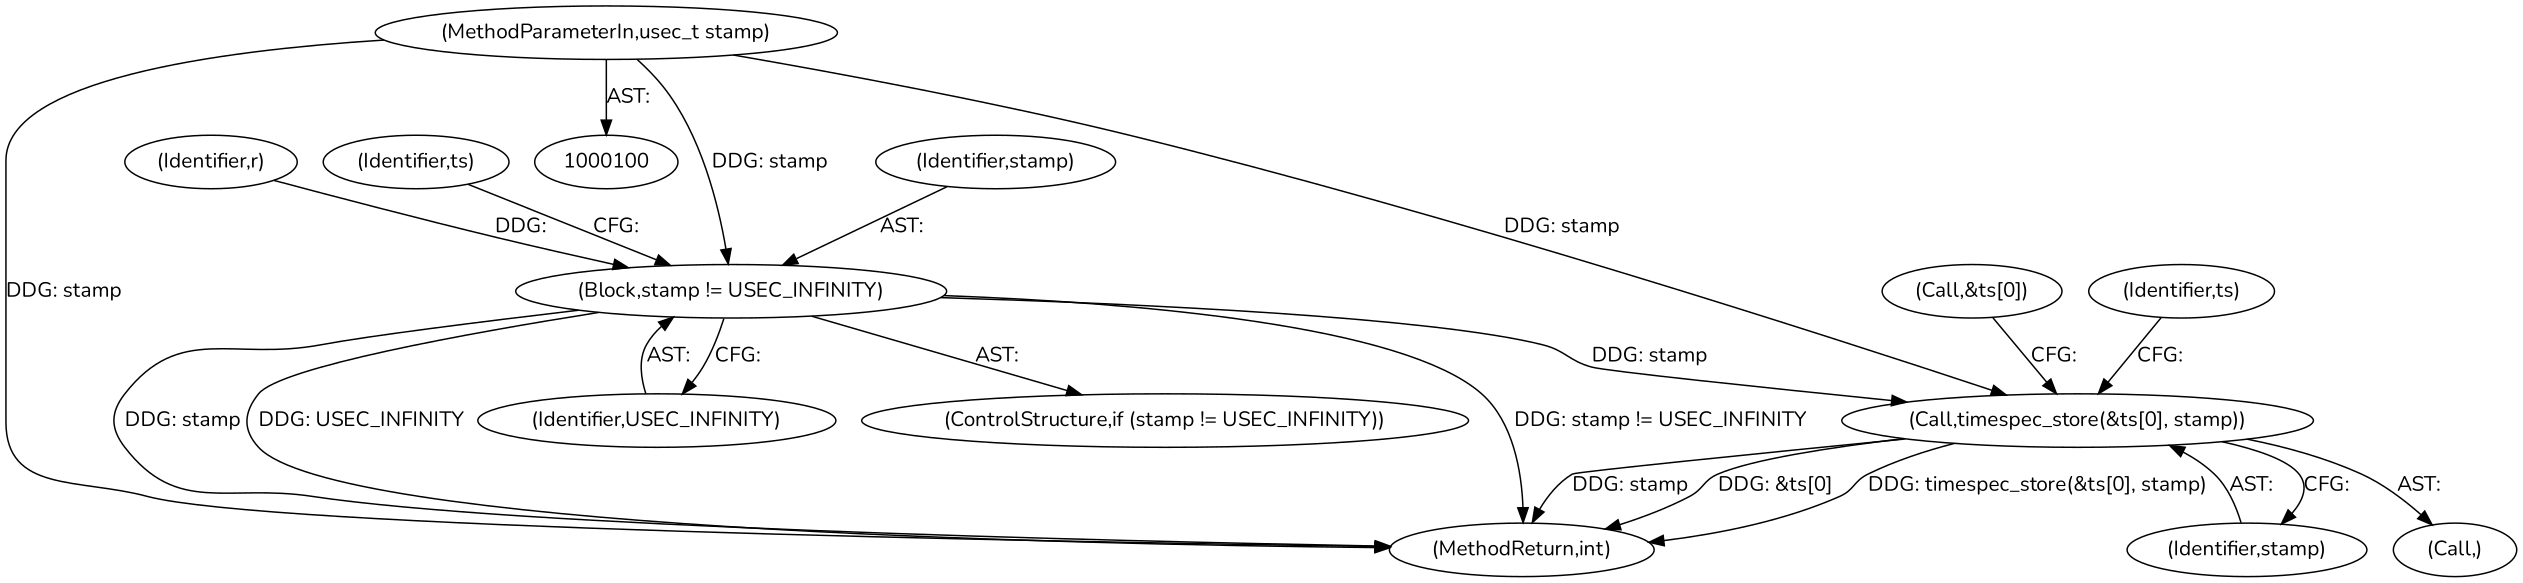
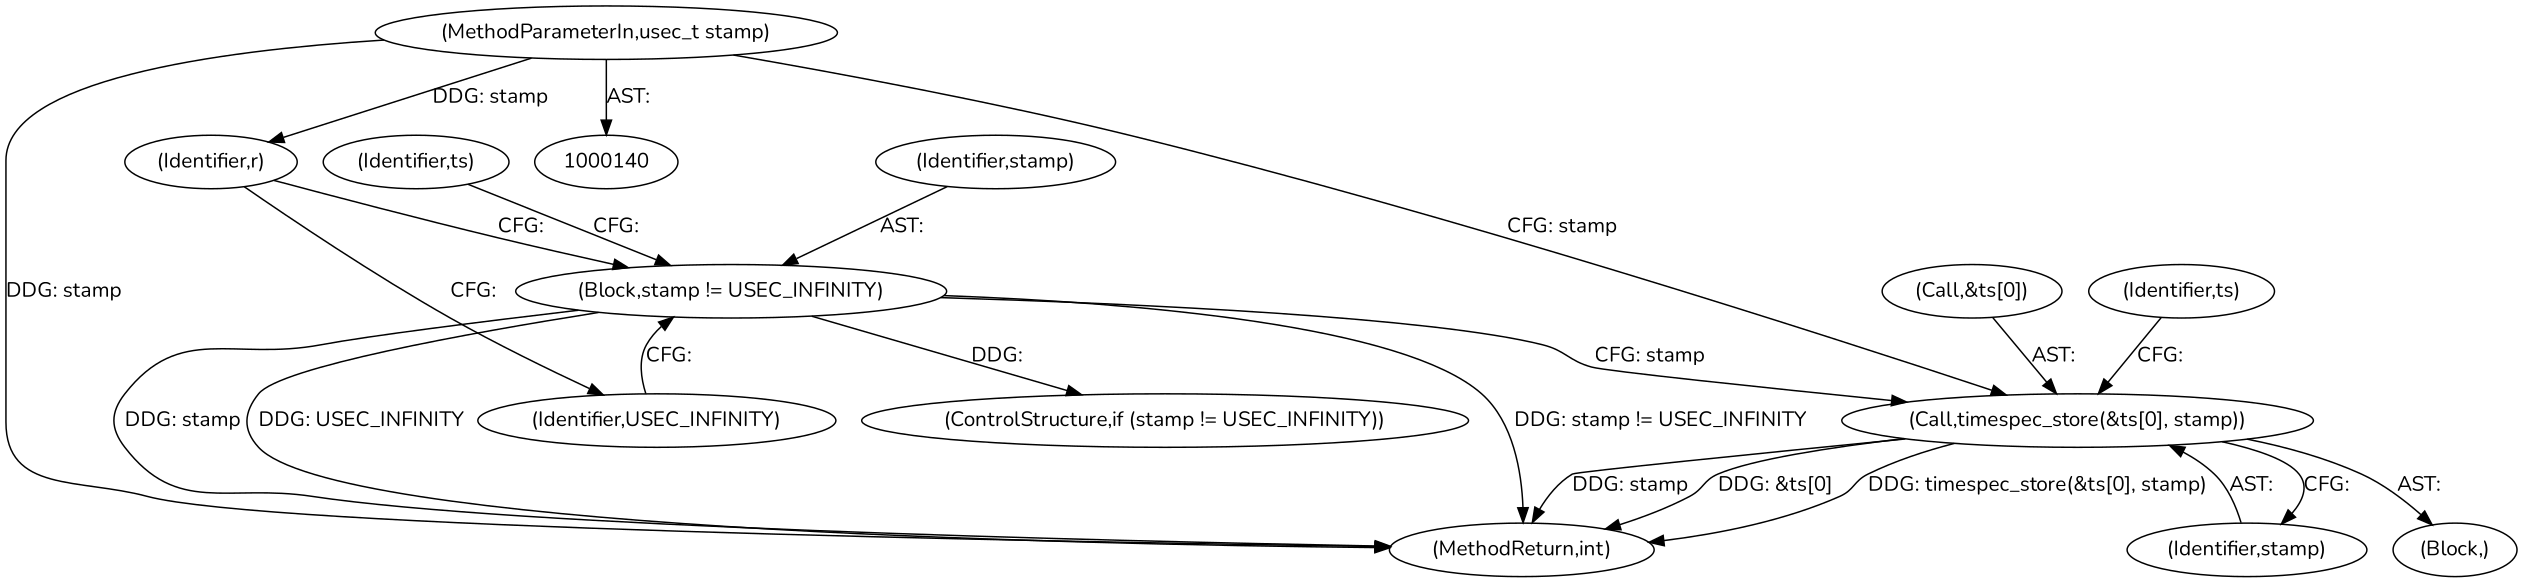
edge "(MethodParameterIn,usec_t stamp)" -> "(Block,stamp != USEC_INFINITY)": now "(MethodParameterIn,usec_t stamp)" -> "(Identifier,r)"
node "1000100": label "1000100" -> "1000140"
edge "(Identifier,r)" -> "(Block,stamp != USEC_INFINITY)": label "DDG: " -> "CFG: "
edge "(MethodParameterIn,usec_t stamp)" -> "(Call,timespec_store(&ts[0], stamp))": label "DDG: stamp" -> "CFG: stamp"
edge "(Block,stamp != USEC_INFINITY)" -> "(Identifier,USEC_INFINITY)": now "(Identifier,r)" -> "(Identifier,USEC_INFINITY)"
edge "(Identifier,USEC_INFINITY)" -> "(Block,stamp != USEC_INFINITY)": label "AST: " -> "CFG: "
edge "(Block,stamp != USEC_INFINITY)" -> "(ControlStructure,if (stamp != USEC_INFINITY))": label "AST: " -> "DDG: "
edge "(Block,stamp != USEC_INFINITY)" -> "(Call,timespec_store(&ts[0], stamp))": label "DDG: stamp" -> "CFG: stamp"
edge "(Call,&ts[0])" -> "(Call,timespec_store(&ts[0], stamp))": label "CFG: " -> "AST: "
node "(Call,)": label "(Call,)" -> "(Block,)"
